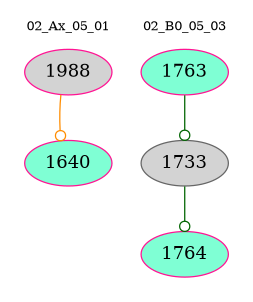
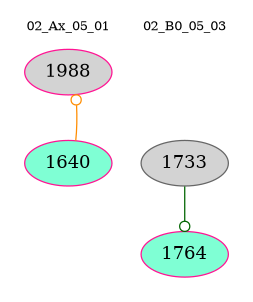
node "1763": removed
edge "1988" -> "1640": reversed
